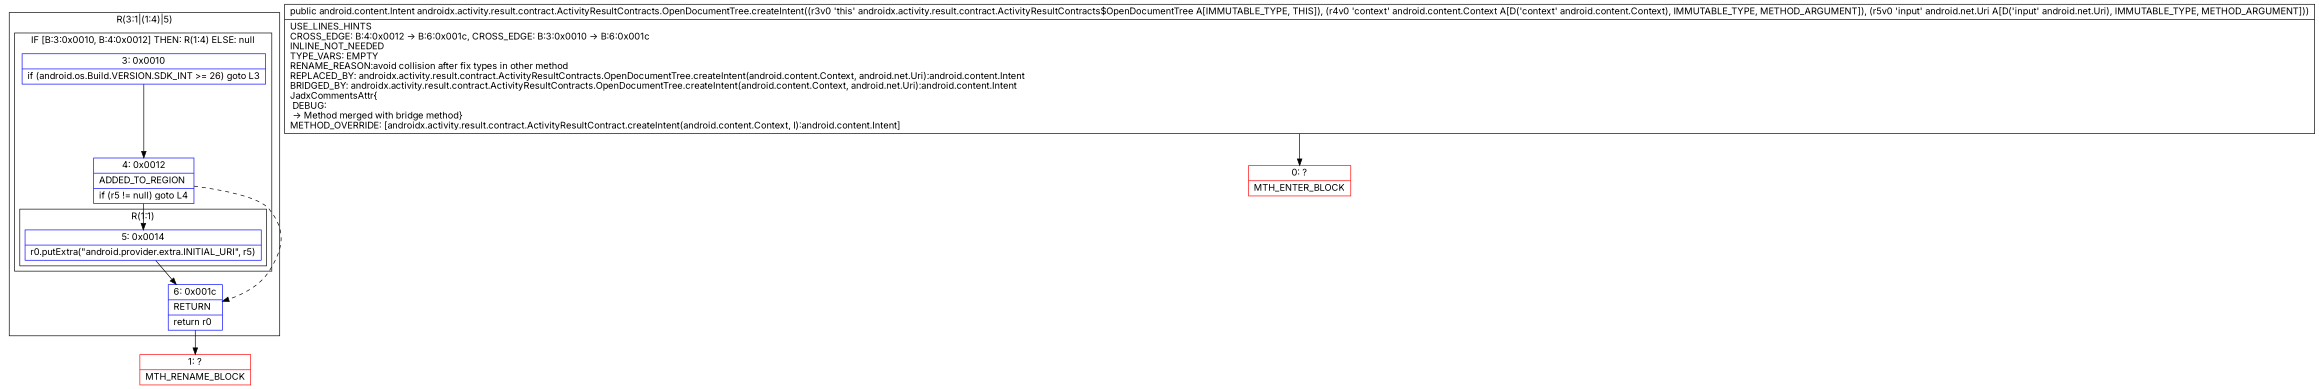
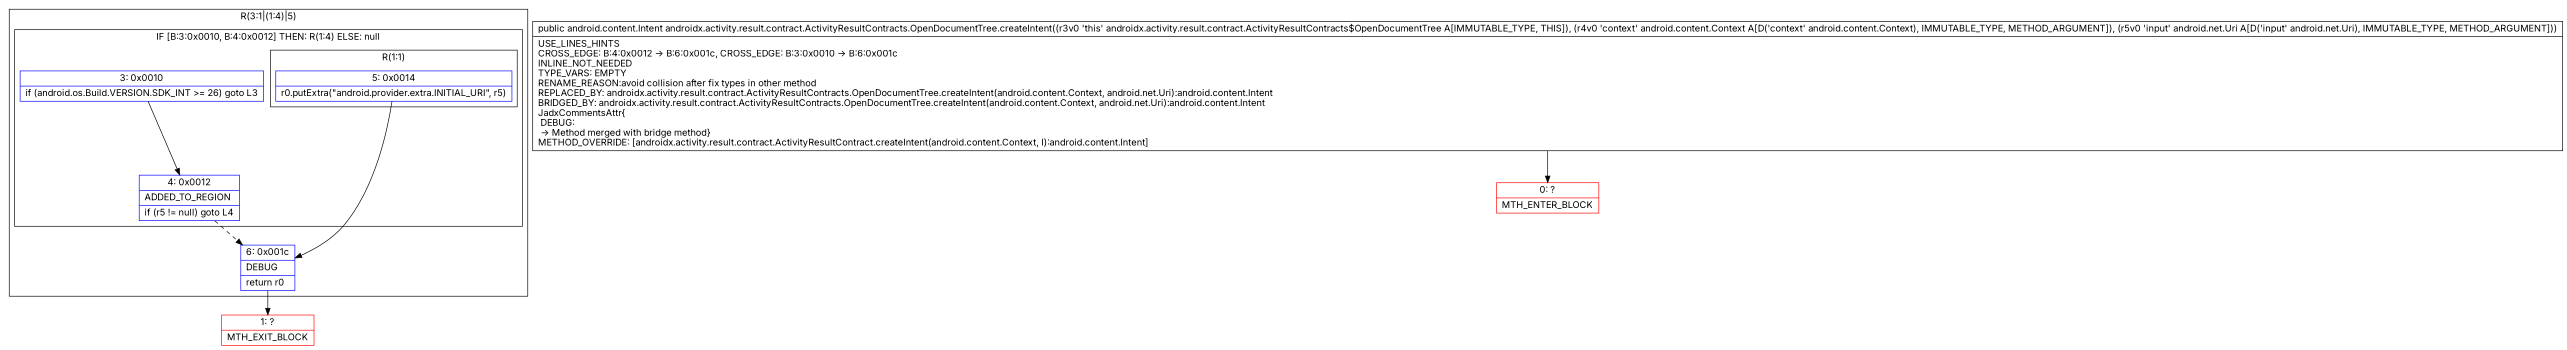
edge "4: 0x0012" -> "5: 0x0014": removed
node "6: 0x001c": text "RETURN" -> "DEBUG"
node "1: ?": text "MTH_RENAME_BLOCK" -> "MTH_EXIT_BLOCK"
